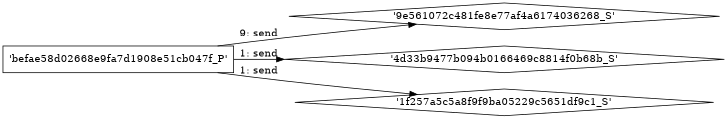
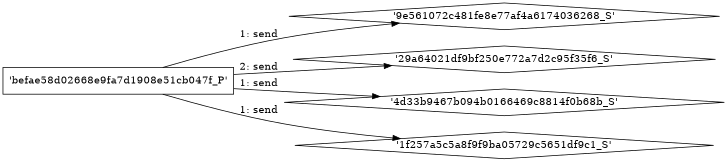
edge "'befae58d02668e9fa7d1908e51cb047f_P'" -> "'9e561072c481fe8e77af4a6174036268_S'": label "9: send" -> "1: send"
node "'29a64021df9bf250e772a7d2c95f35f6_S'": added
node "'4d33b9477b094b0166469c8814f0b68b_S'": label "'4d33b9477b094b0166469c8814f0b68b_S'" -> "'4d33b9467b094b0166469c8814f0b68b_S'"
node "'1f257a5c5a8f9f9ba05229c5651df9c1_S'": label "'1f257a5c5a8f9f9ba05229c5651df9c1_S'" -> "'1f257a5c5a8f9f9ba05729c5651df9c1_S'"
